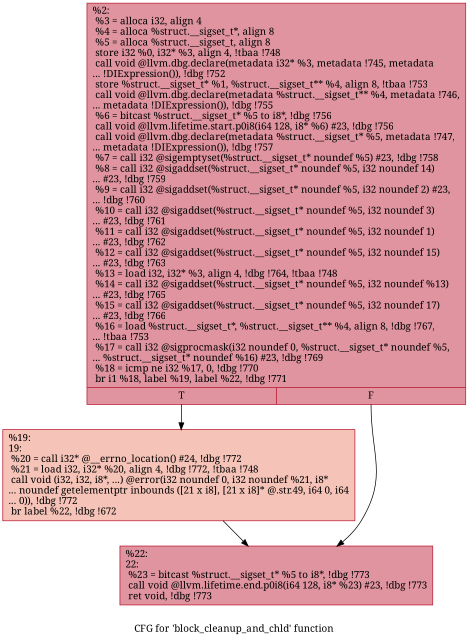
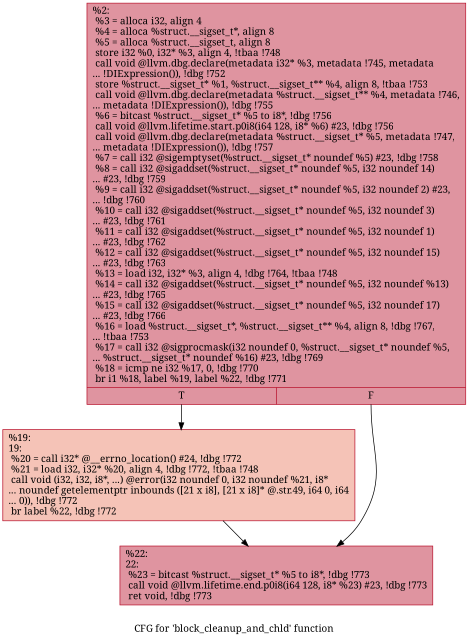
node "%19:": text "br label %22, !dbg !672" -> "br label %22, !dbg !772"
